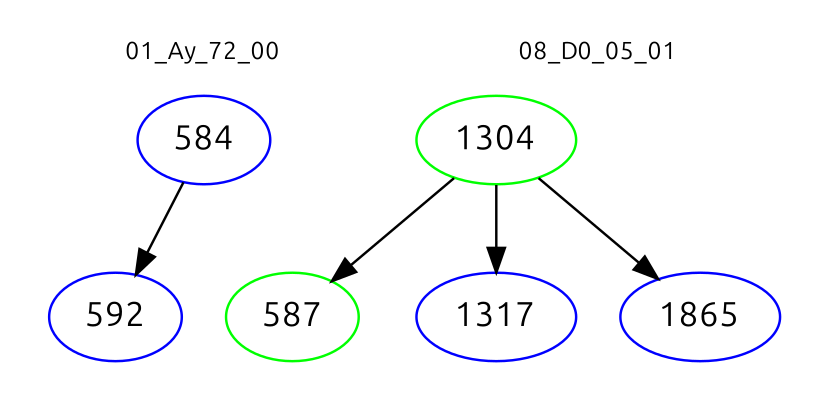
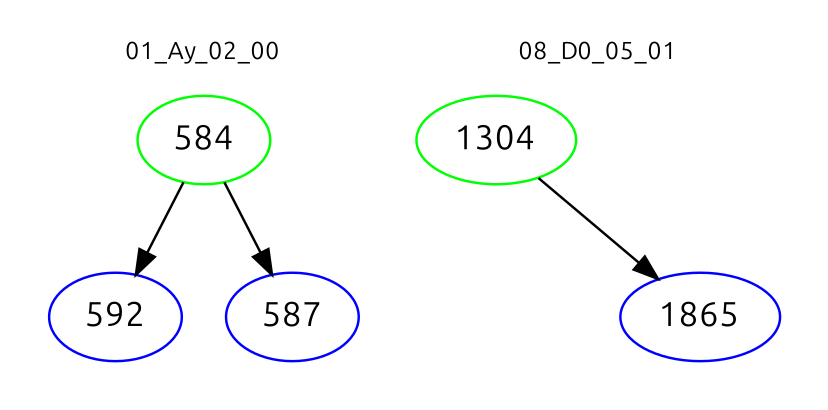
cluster "01_Ay_72_00": label "01_Ay_72_00" -> "01_Ay_02_00"
node "584": color blue -> green
edge "1304" -> "587": now "584" -> "587"
node "587": color green -> blue
node "1317": removed
